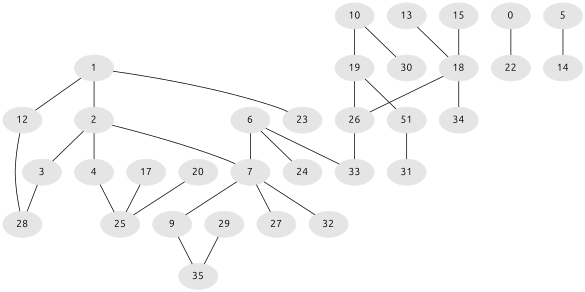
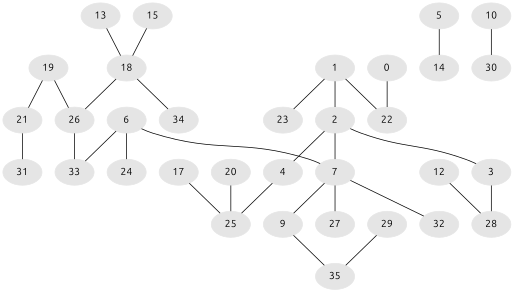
edge "10" -- "19": removed
edge "1" -- "12": now "1" -- "22"
node "51": label "51" -> "21"
